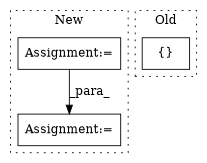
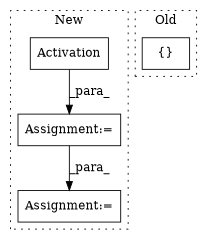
node "Activation": added
